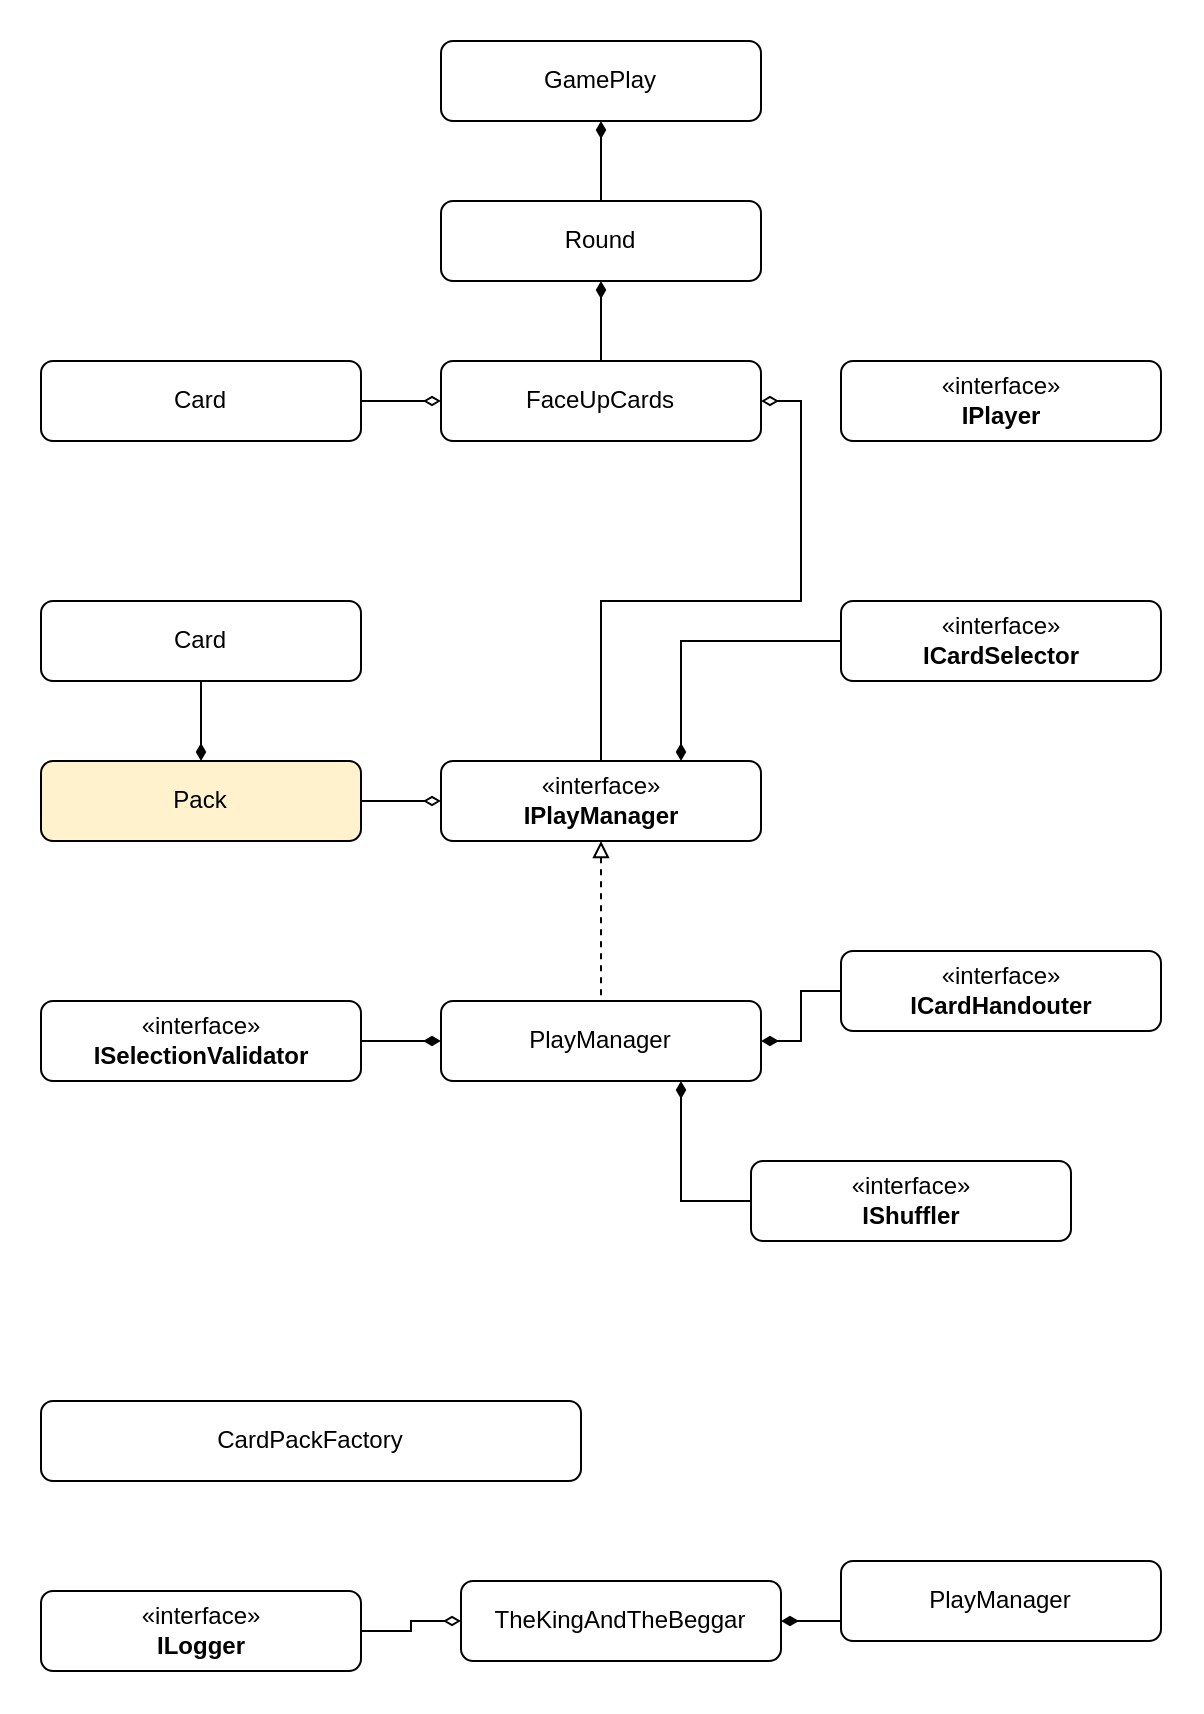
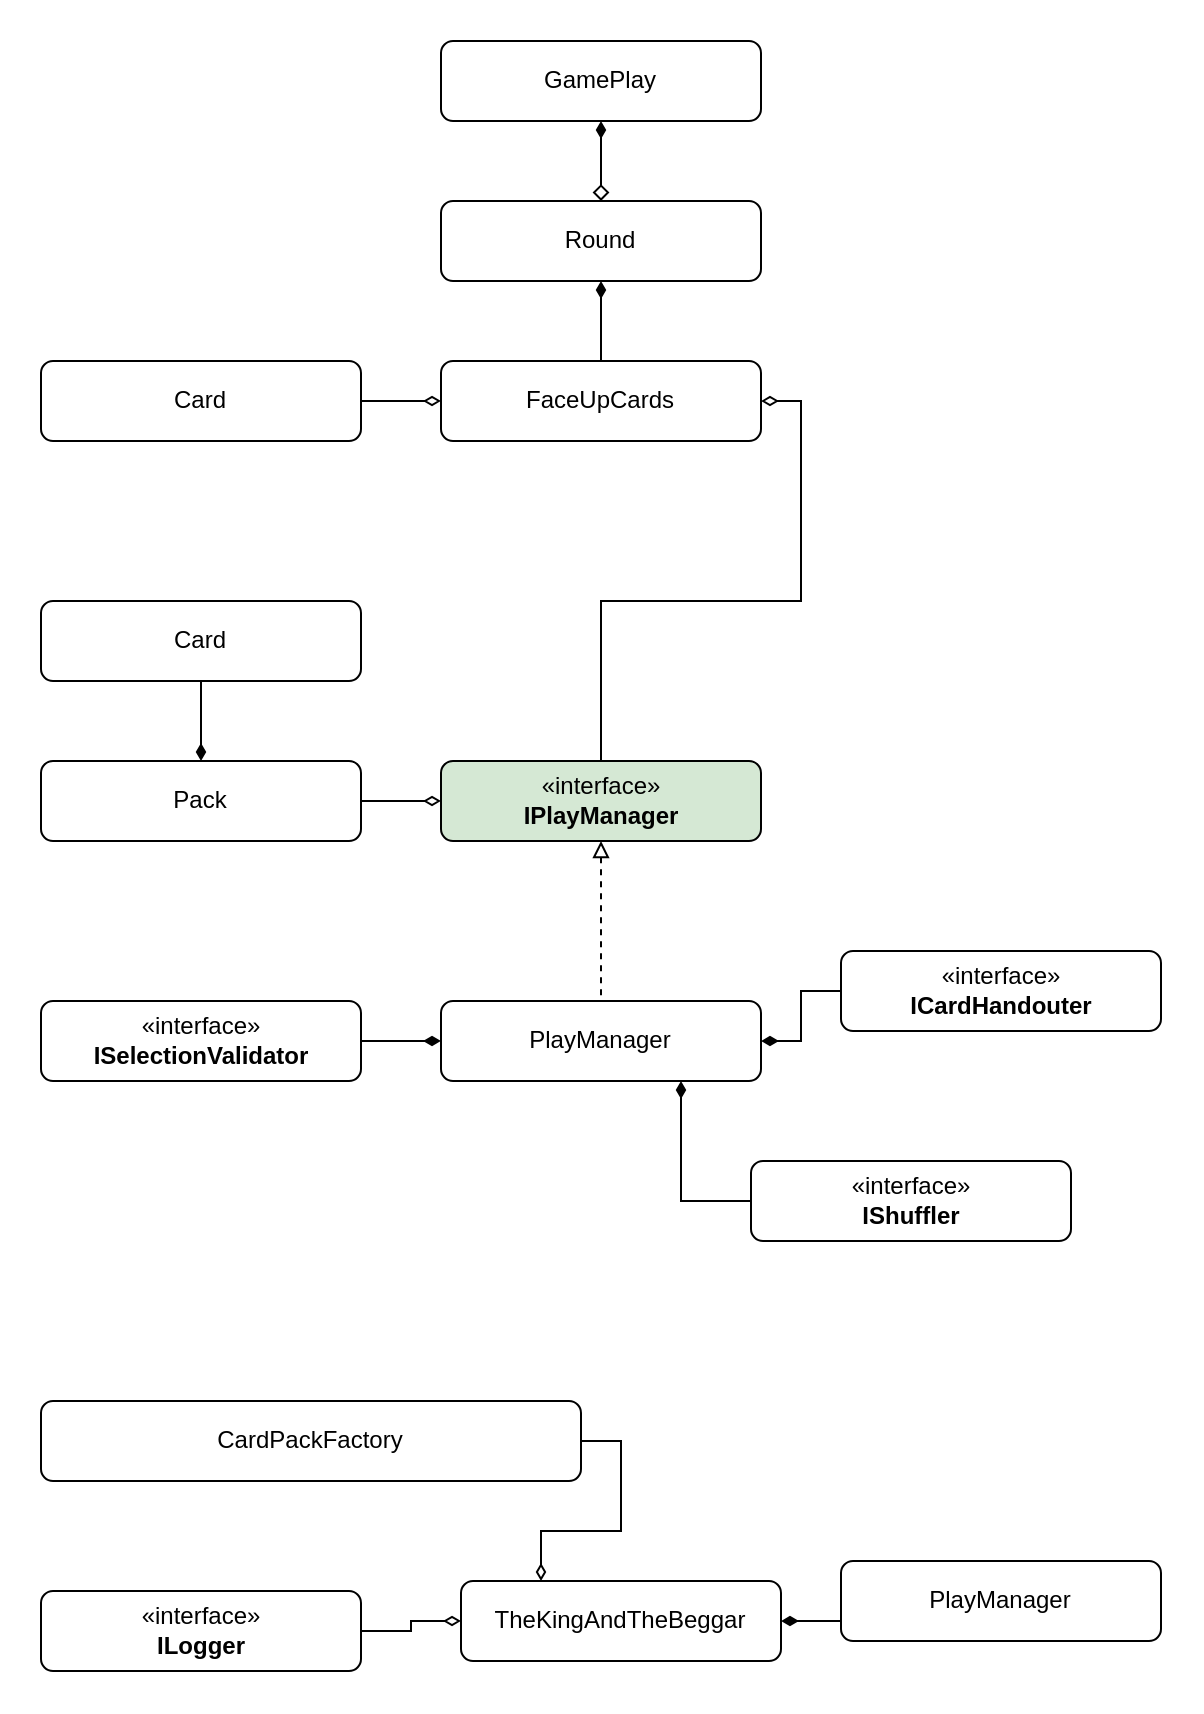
edge "Round" -> "GamePlay": arrowhead none -> diamond
node "«interface» IPlayer": removed
edge "«interface» ICardSelector" -> "«interface» IPlayManager": removed
node "«interface» ICardSelector": removed
node "Pack": fillcolor #fff2cc -> #ffffff
node "«interface» IPlayManager": fillcolor #ffffff -> #d5e8d4
edge "CardPackFactory" -> "TheKingAndTheBeggar": added
